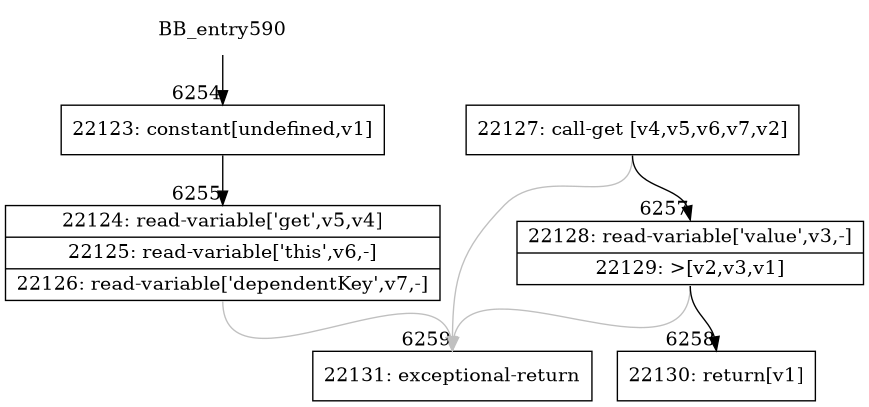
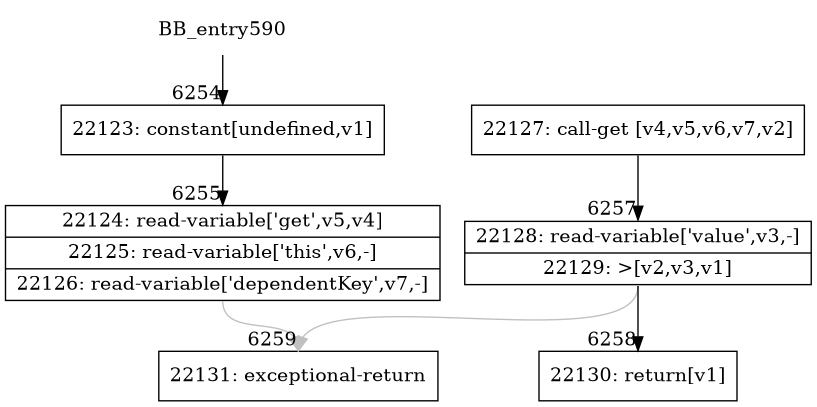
edge "22127: call-get [v4,v5,v6,v7,v2]" -> "22131: exceptional-return": removed
